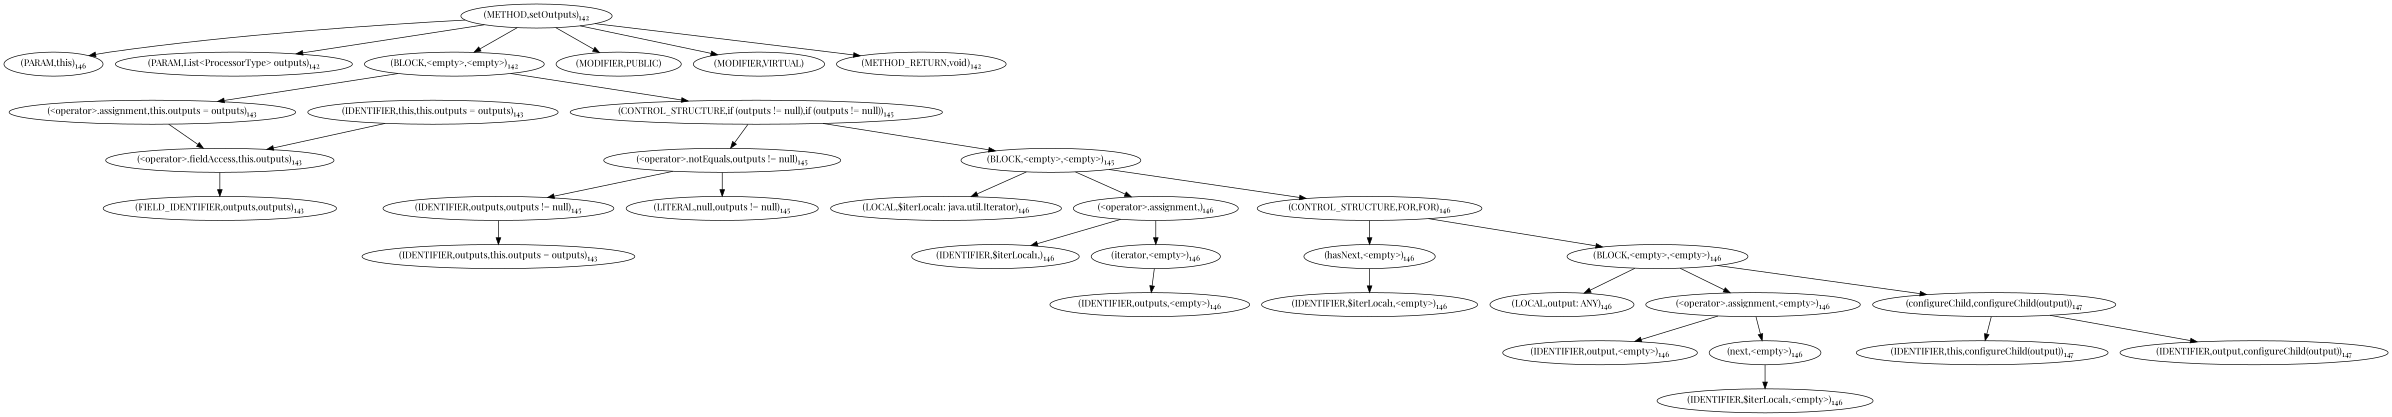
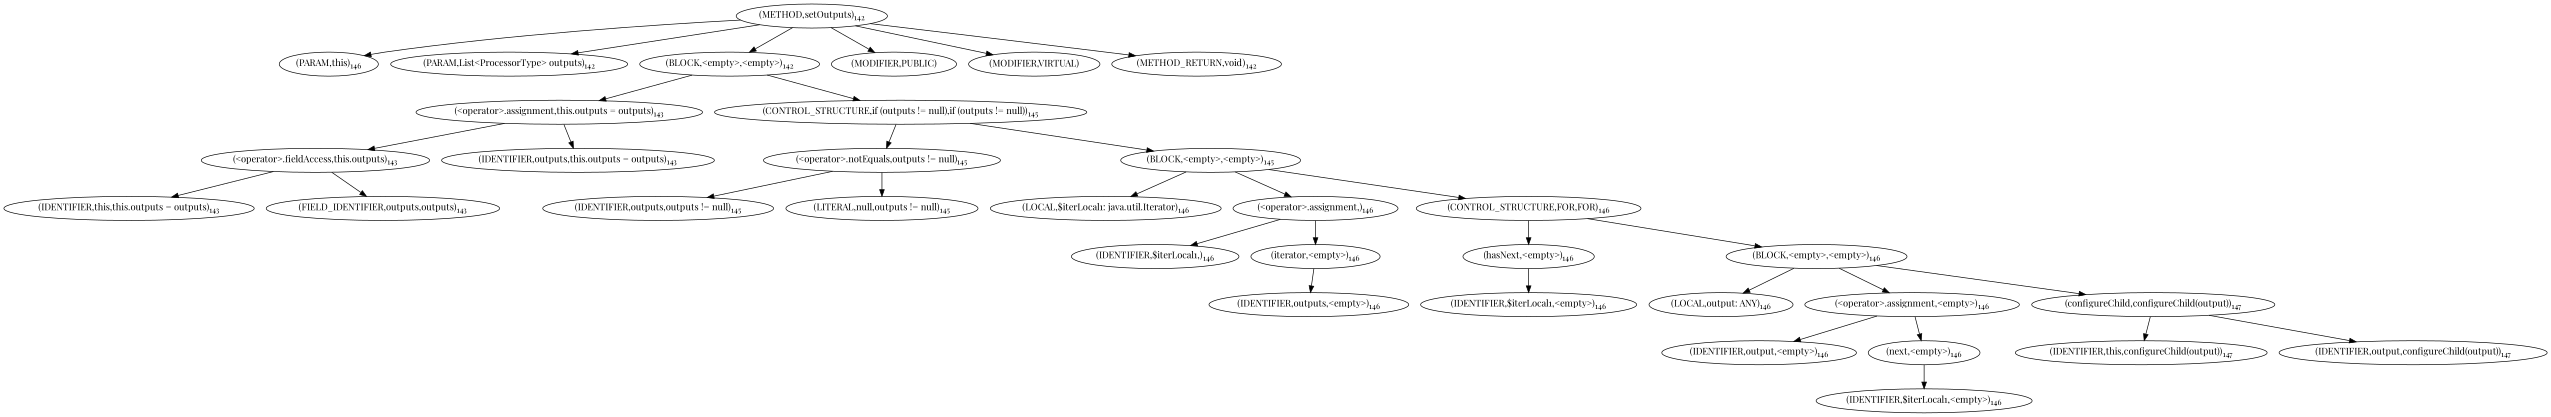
edge "(IDENTIFIER,this,this.outputs = outputs)" -> "(<operator>.fieldAccess,this.outputs)": reversed
edge "(IDENTIFIER,outputs,outputs != null)" -> "(IDENTIFIER,outputs,this.outputs = outputs)": now "(<operator>.assignment,this.outputs = outputs)" -> "(IDENTIFIER,outputs,this.outputs = outputs)"
